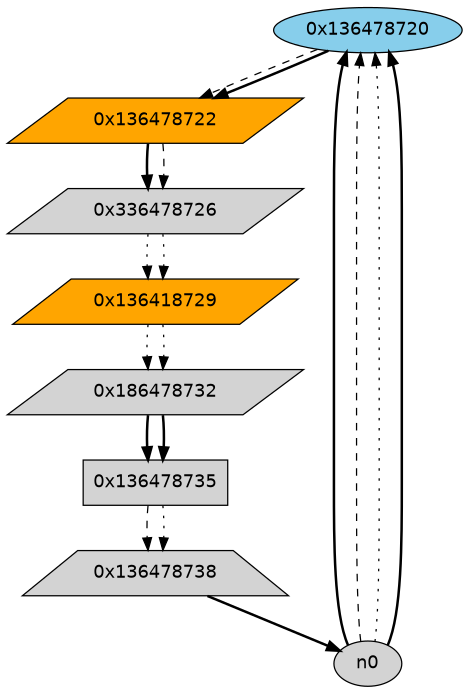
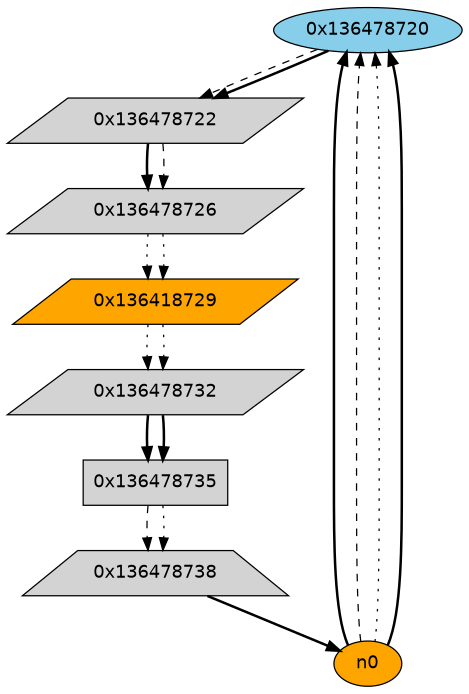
node "0x136478722": fillcolor orange -> lightgrey
node "0x336478726": label "0x336478726" -> "0x136478726"
node "0x186478732": label "0x186478732" -> "0x136478732"
node "n0": fillcolor lightgrey -> orange
